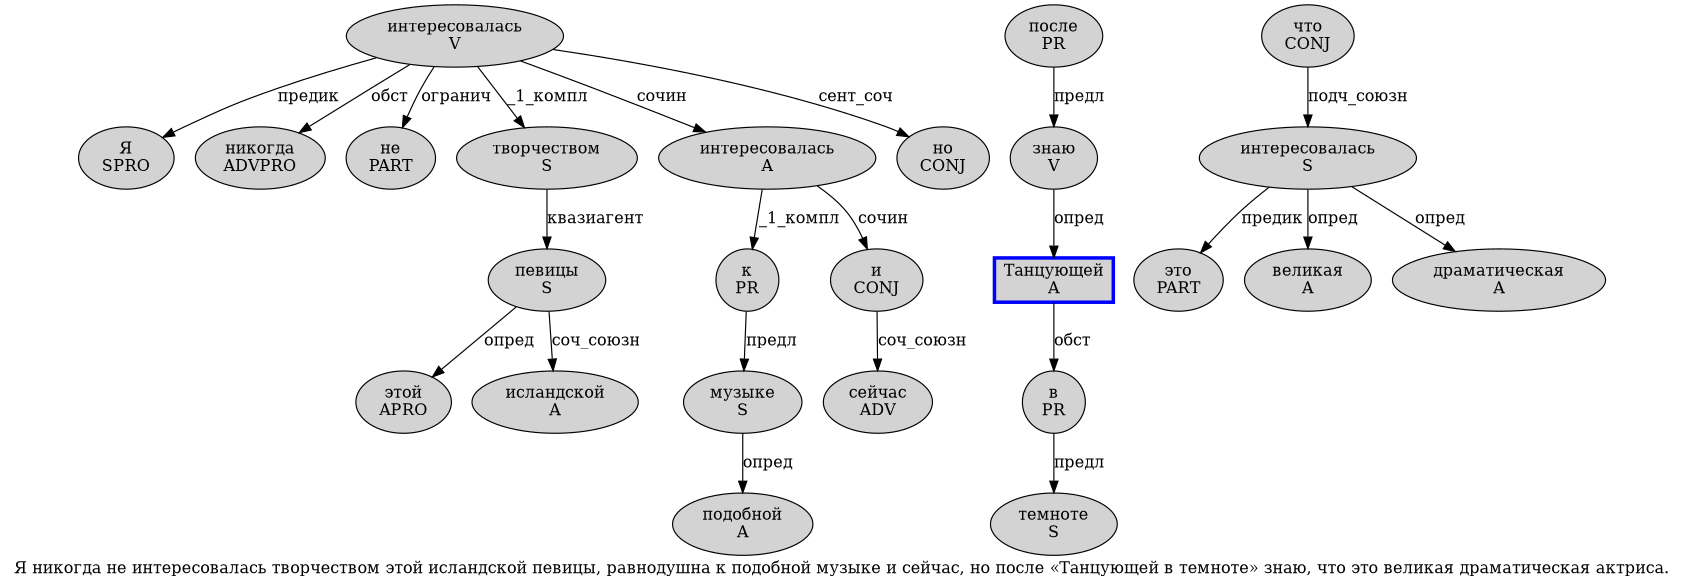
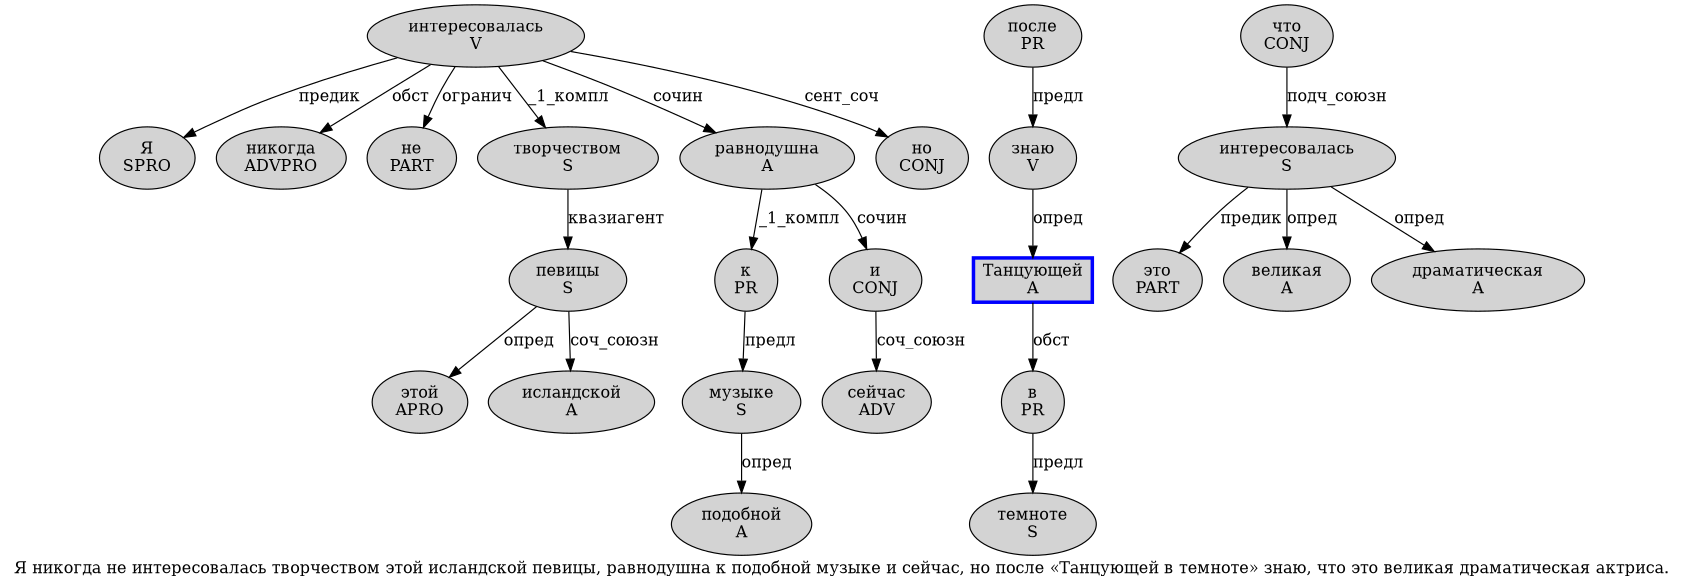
node "интересовалась A": label "интересовалась A" -> "равнодушна A"
